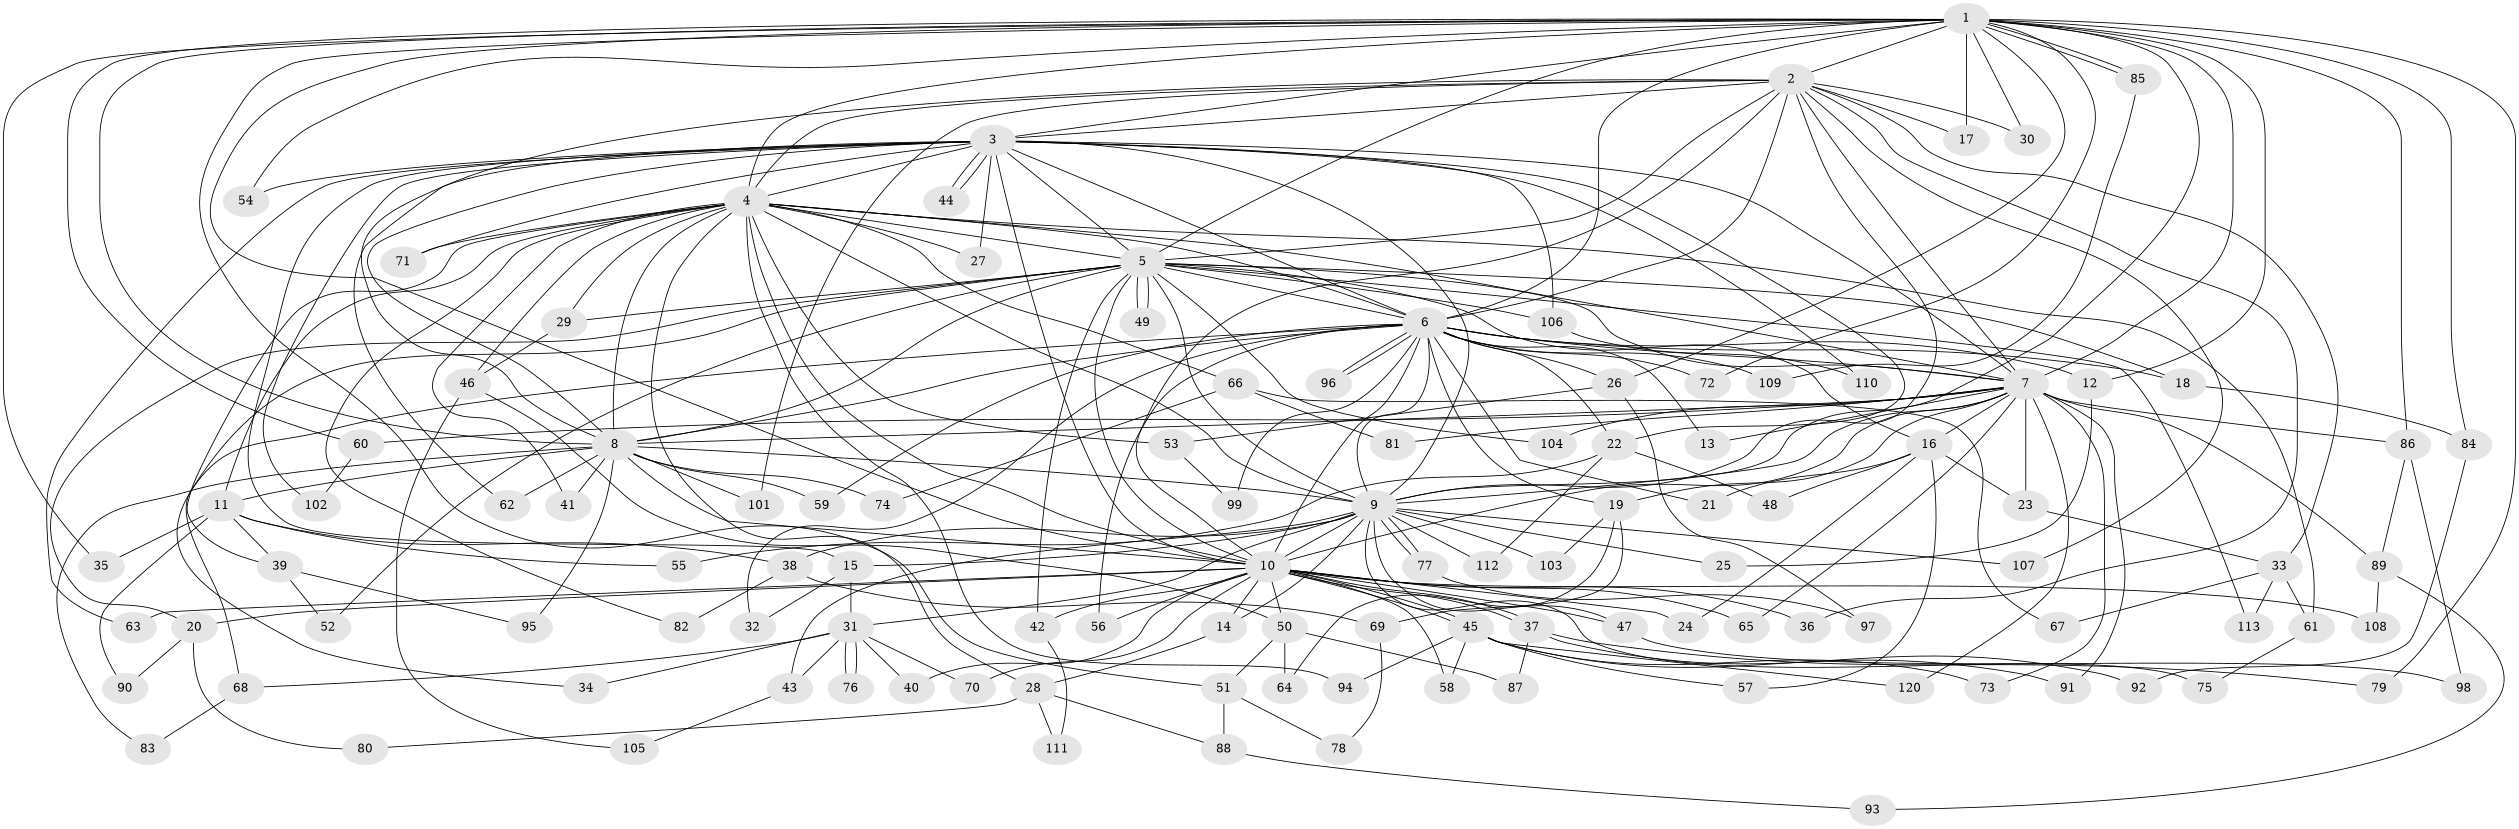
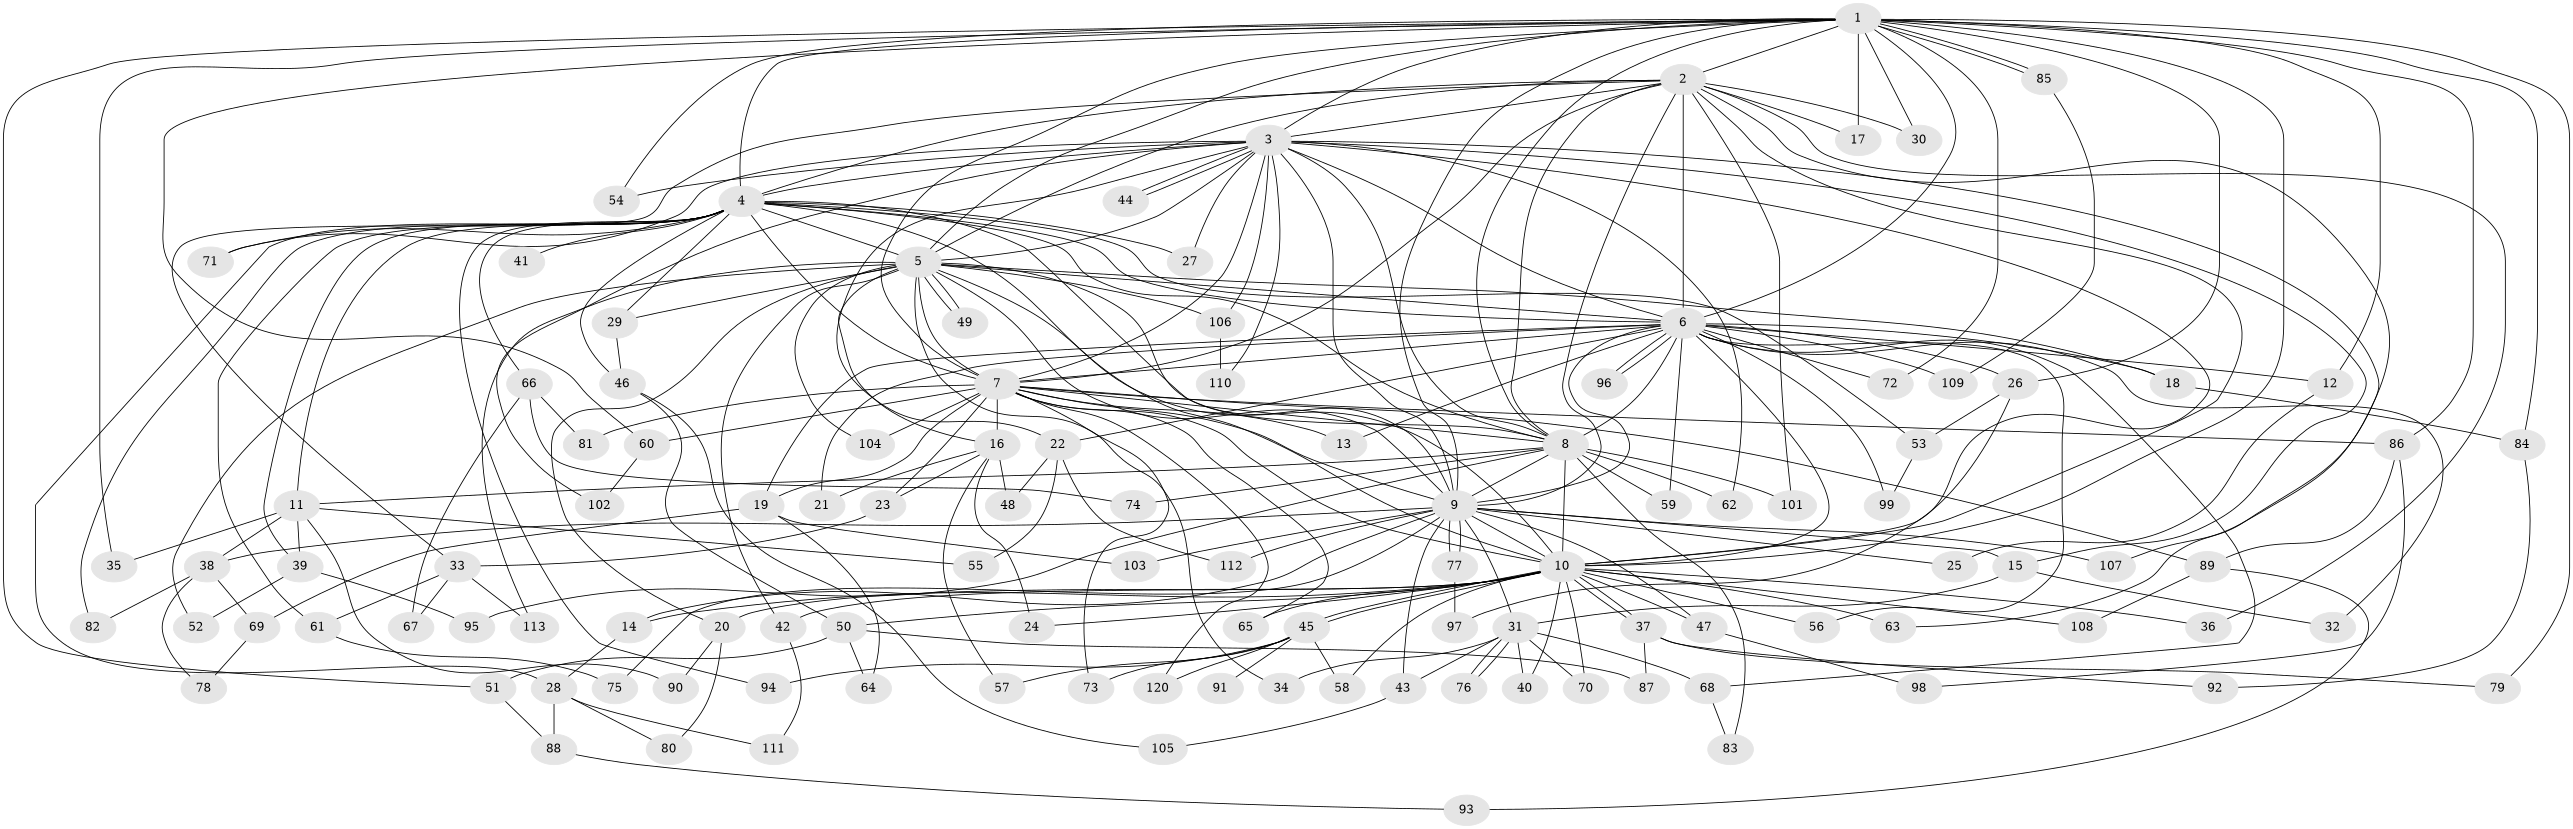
edge "8" -- "41": removed
edge "7" -- "91": removed
edge "51" -- "78": now "38" -- "78"
